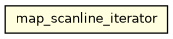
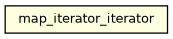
node "map_scanline_iterator": label "map_scanline_iterator" -> "map_iterator_iterator"
